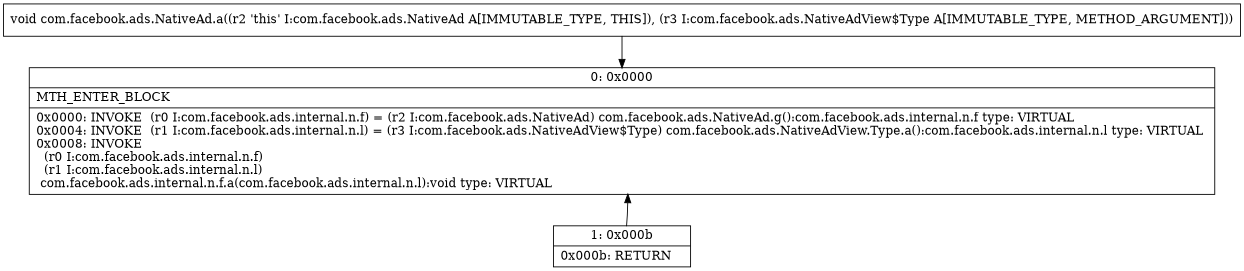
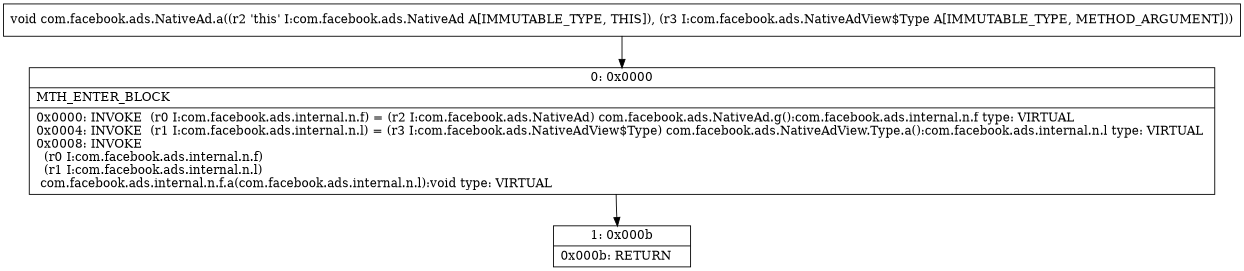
edge "1: 0x000b" -> "0: 0x0000": reversed
